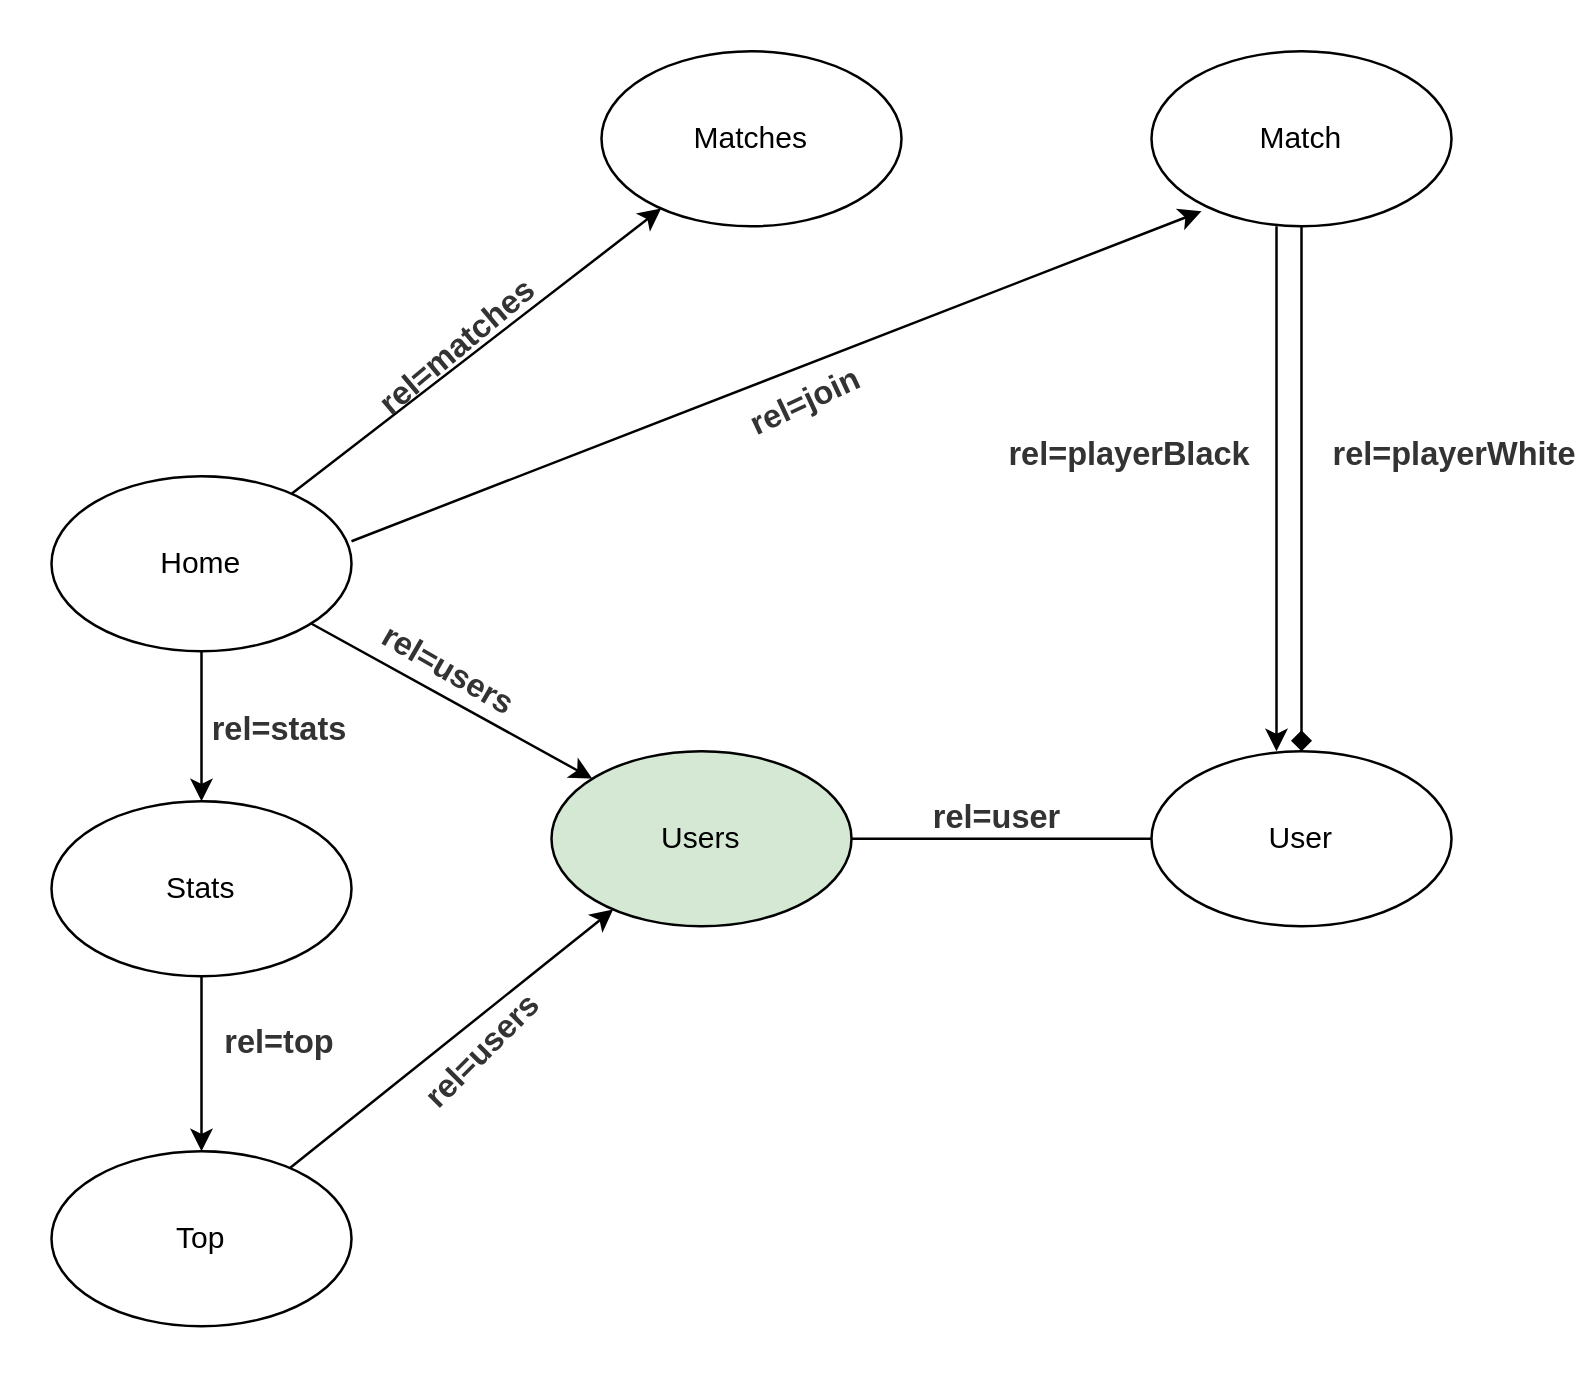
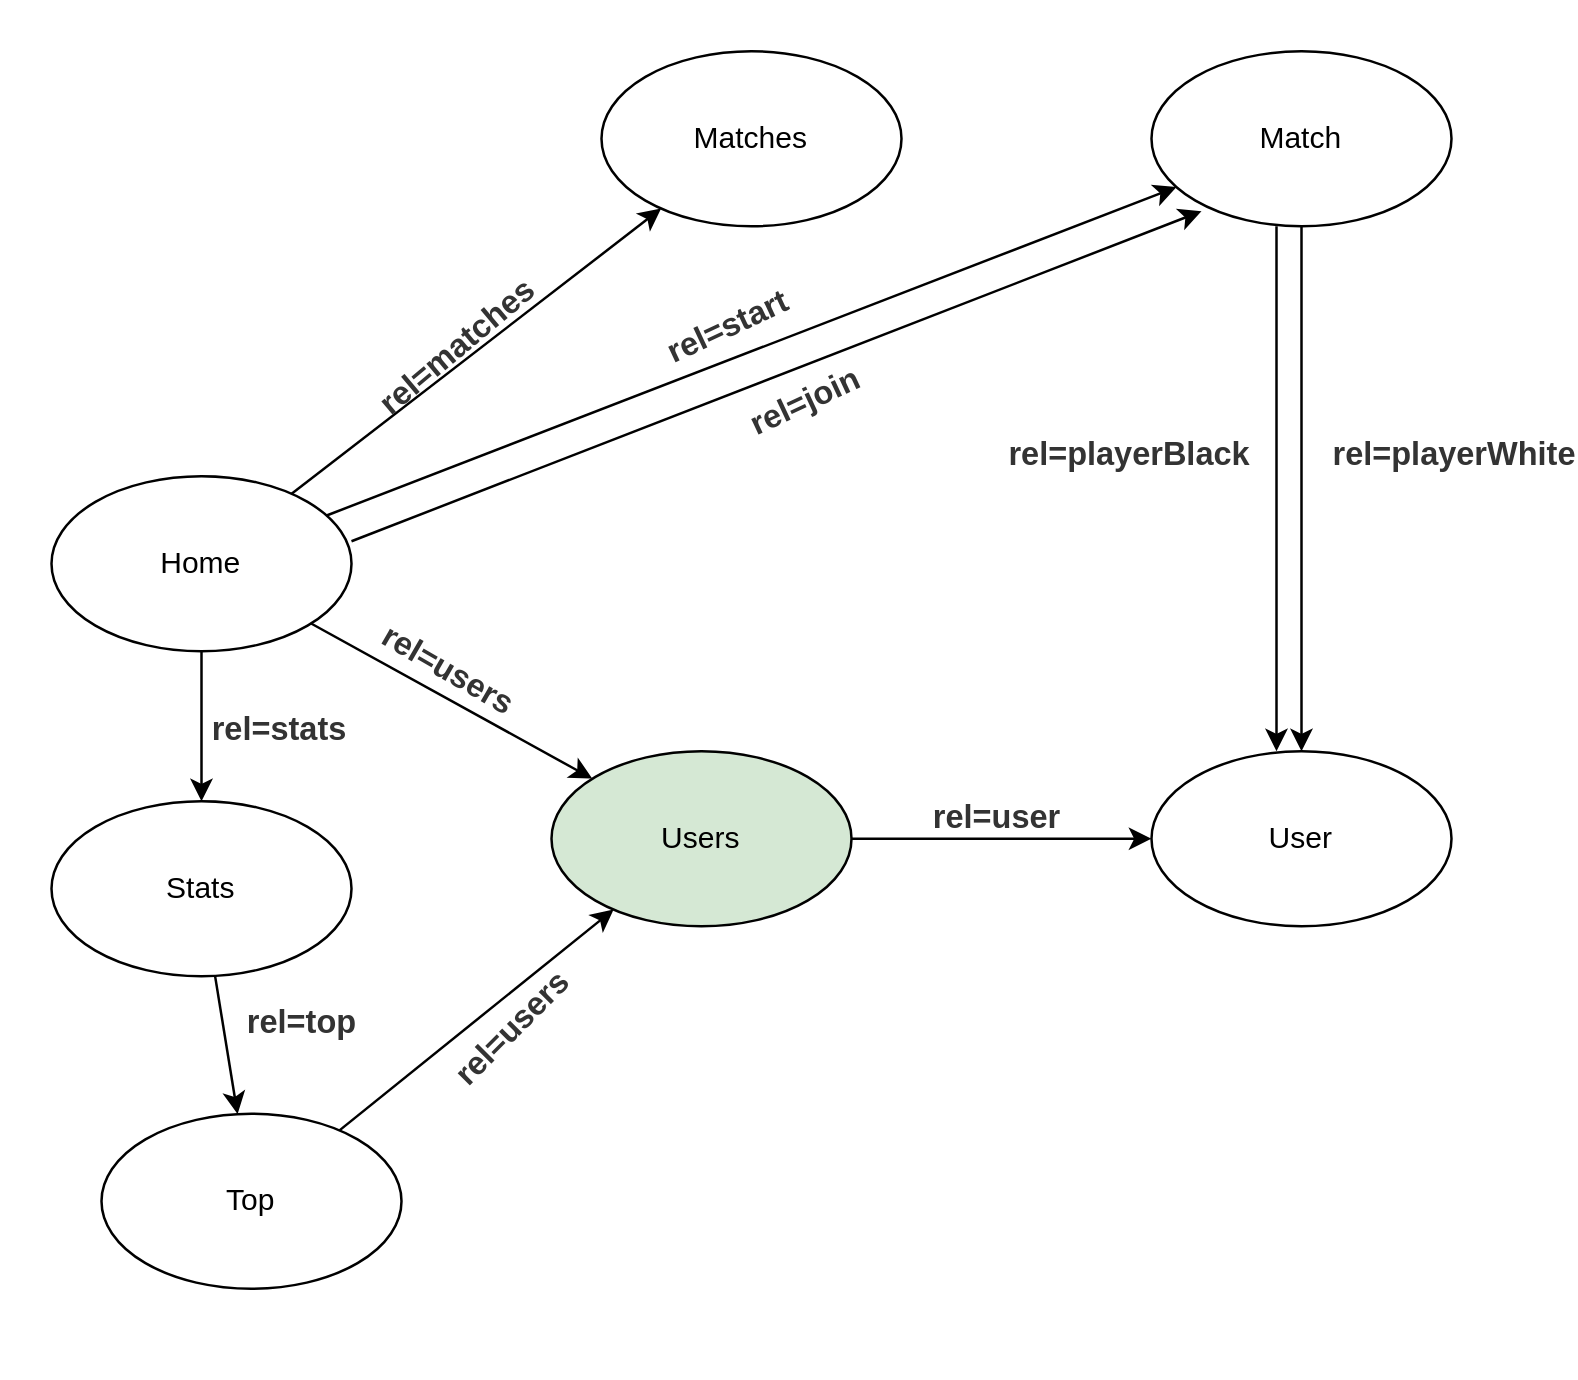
edge "Home" -> "Match": added, label "rel=start"
edge "Match" -> "User": arrowhead diamond -> classic
edge "Users" -- "User": arrowhead none -> classic
node "Top": moved (201, 1239) -> (251, 1201)
